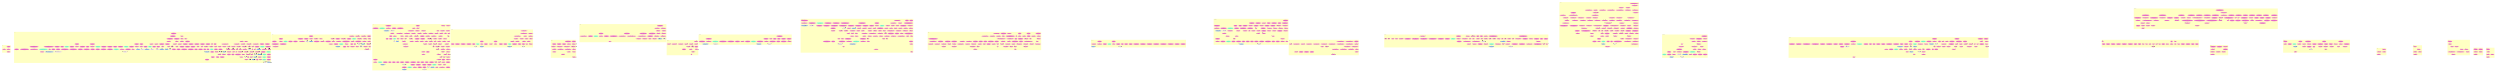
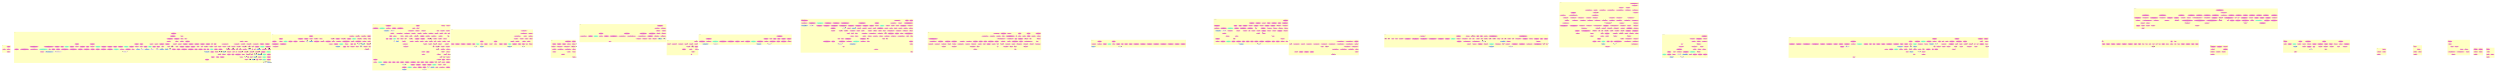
node "hasproductsop_hascoproducts": fillcolor #f070d1 -> #7fffd4
